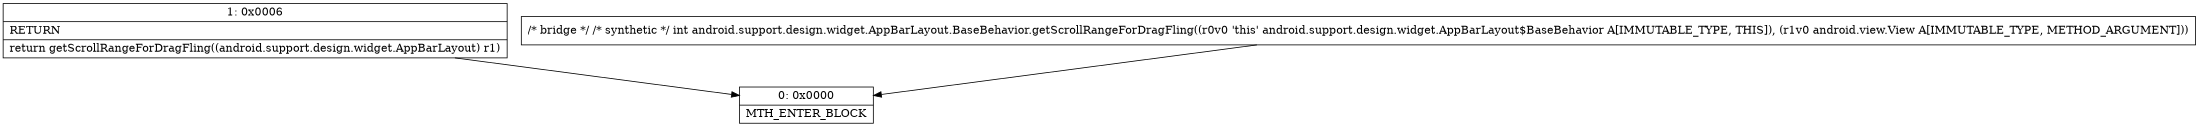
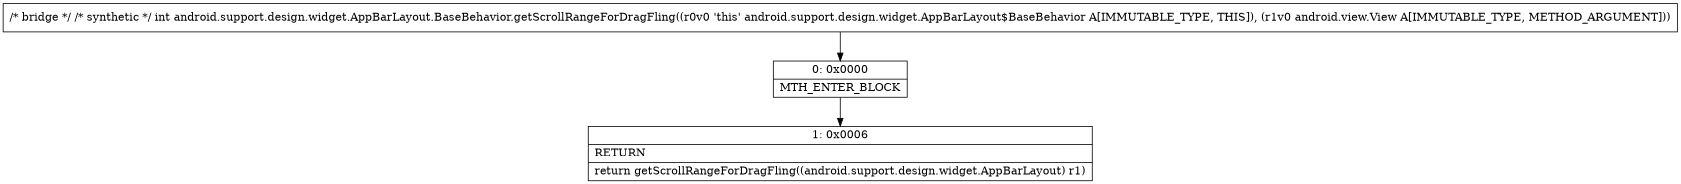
edge "1: 0x0006" -> "0: 0x0000": reversed
